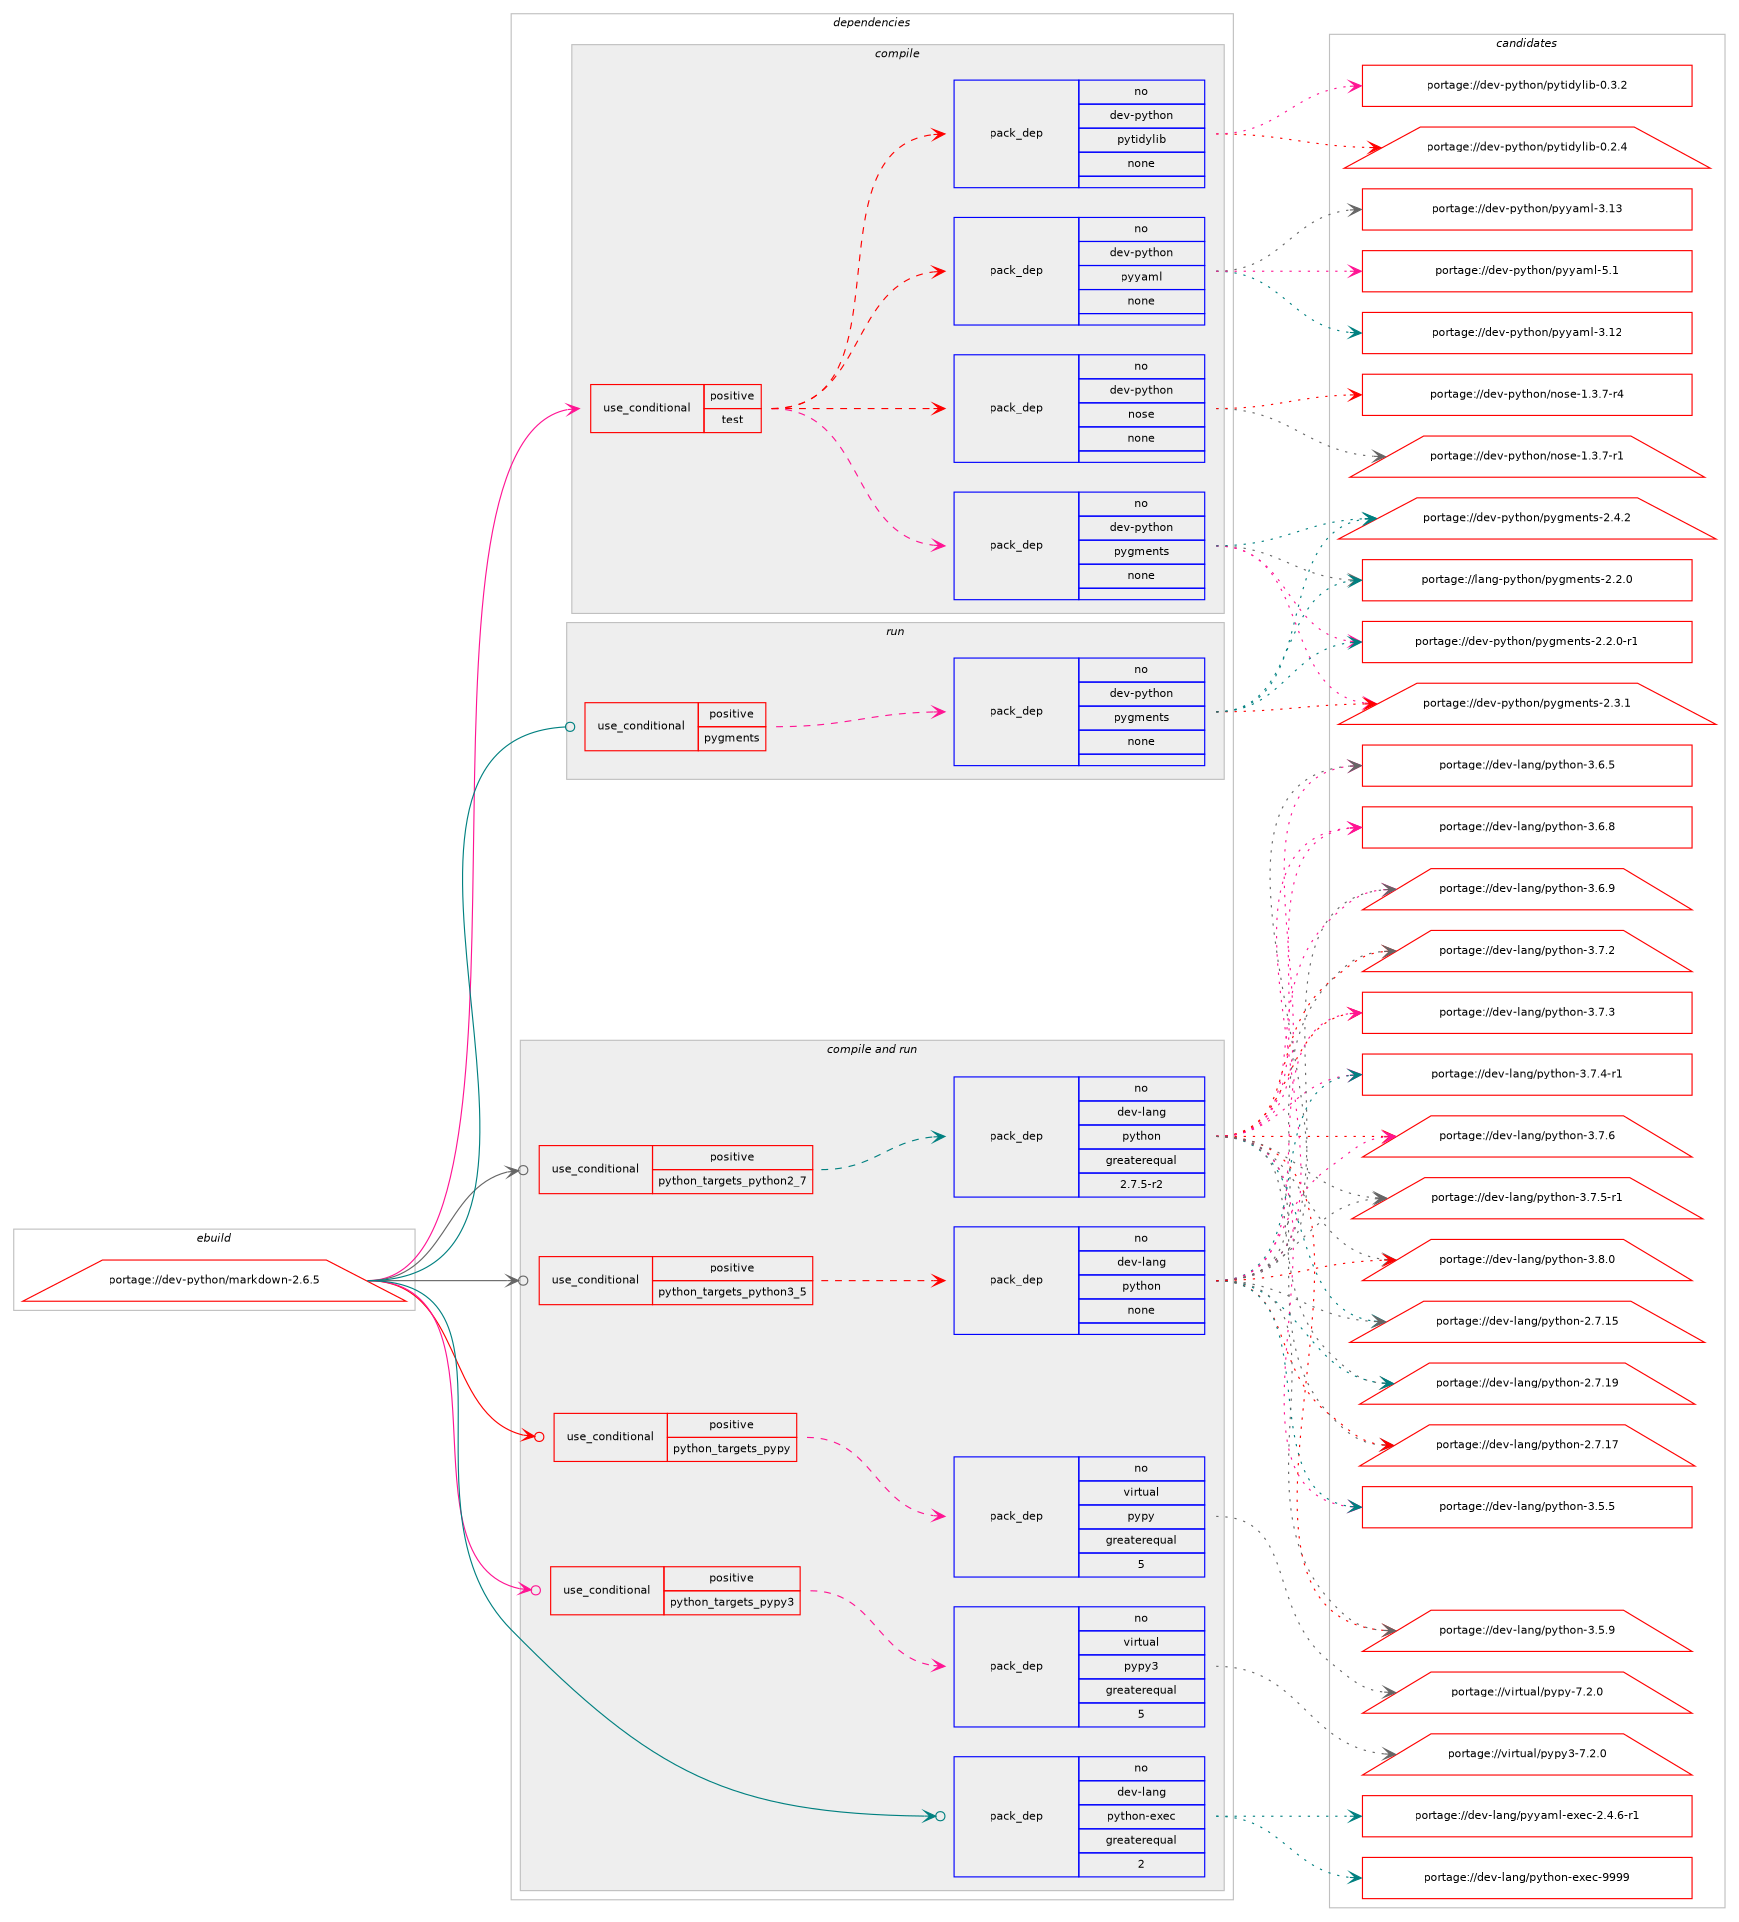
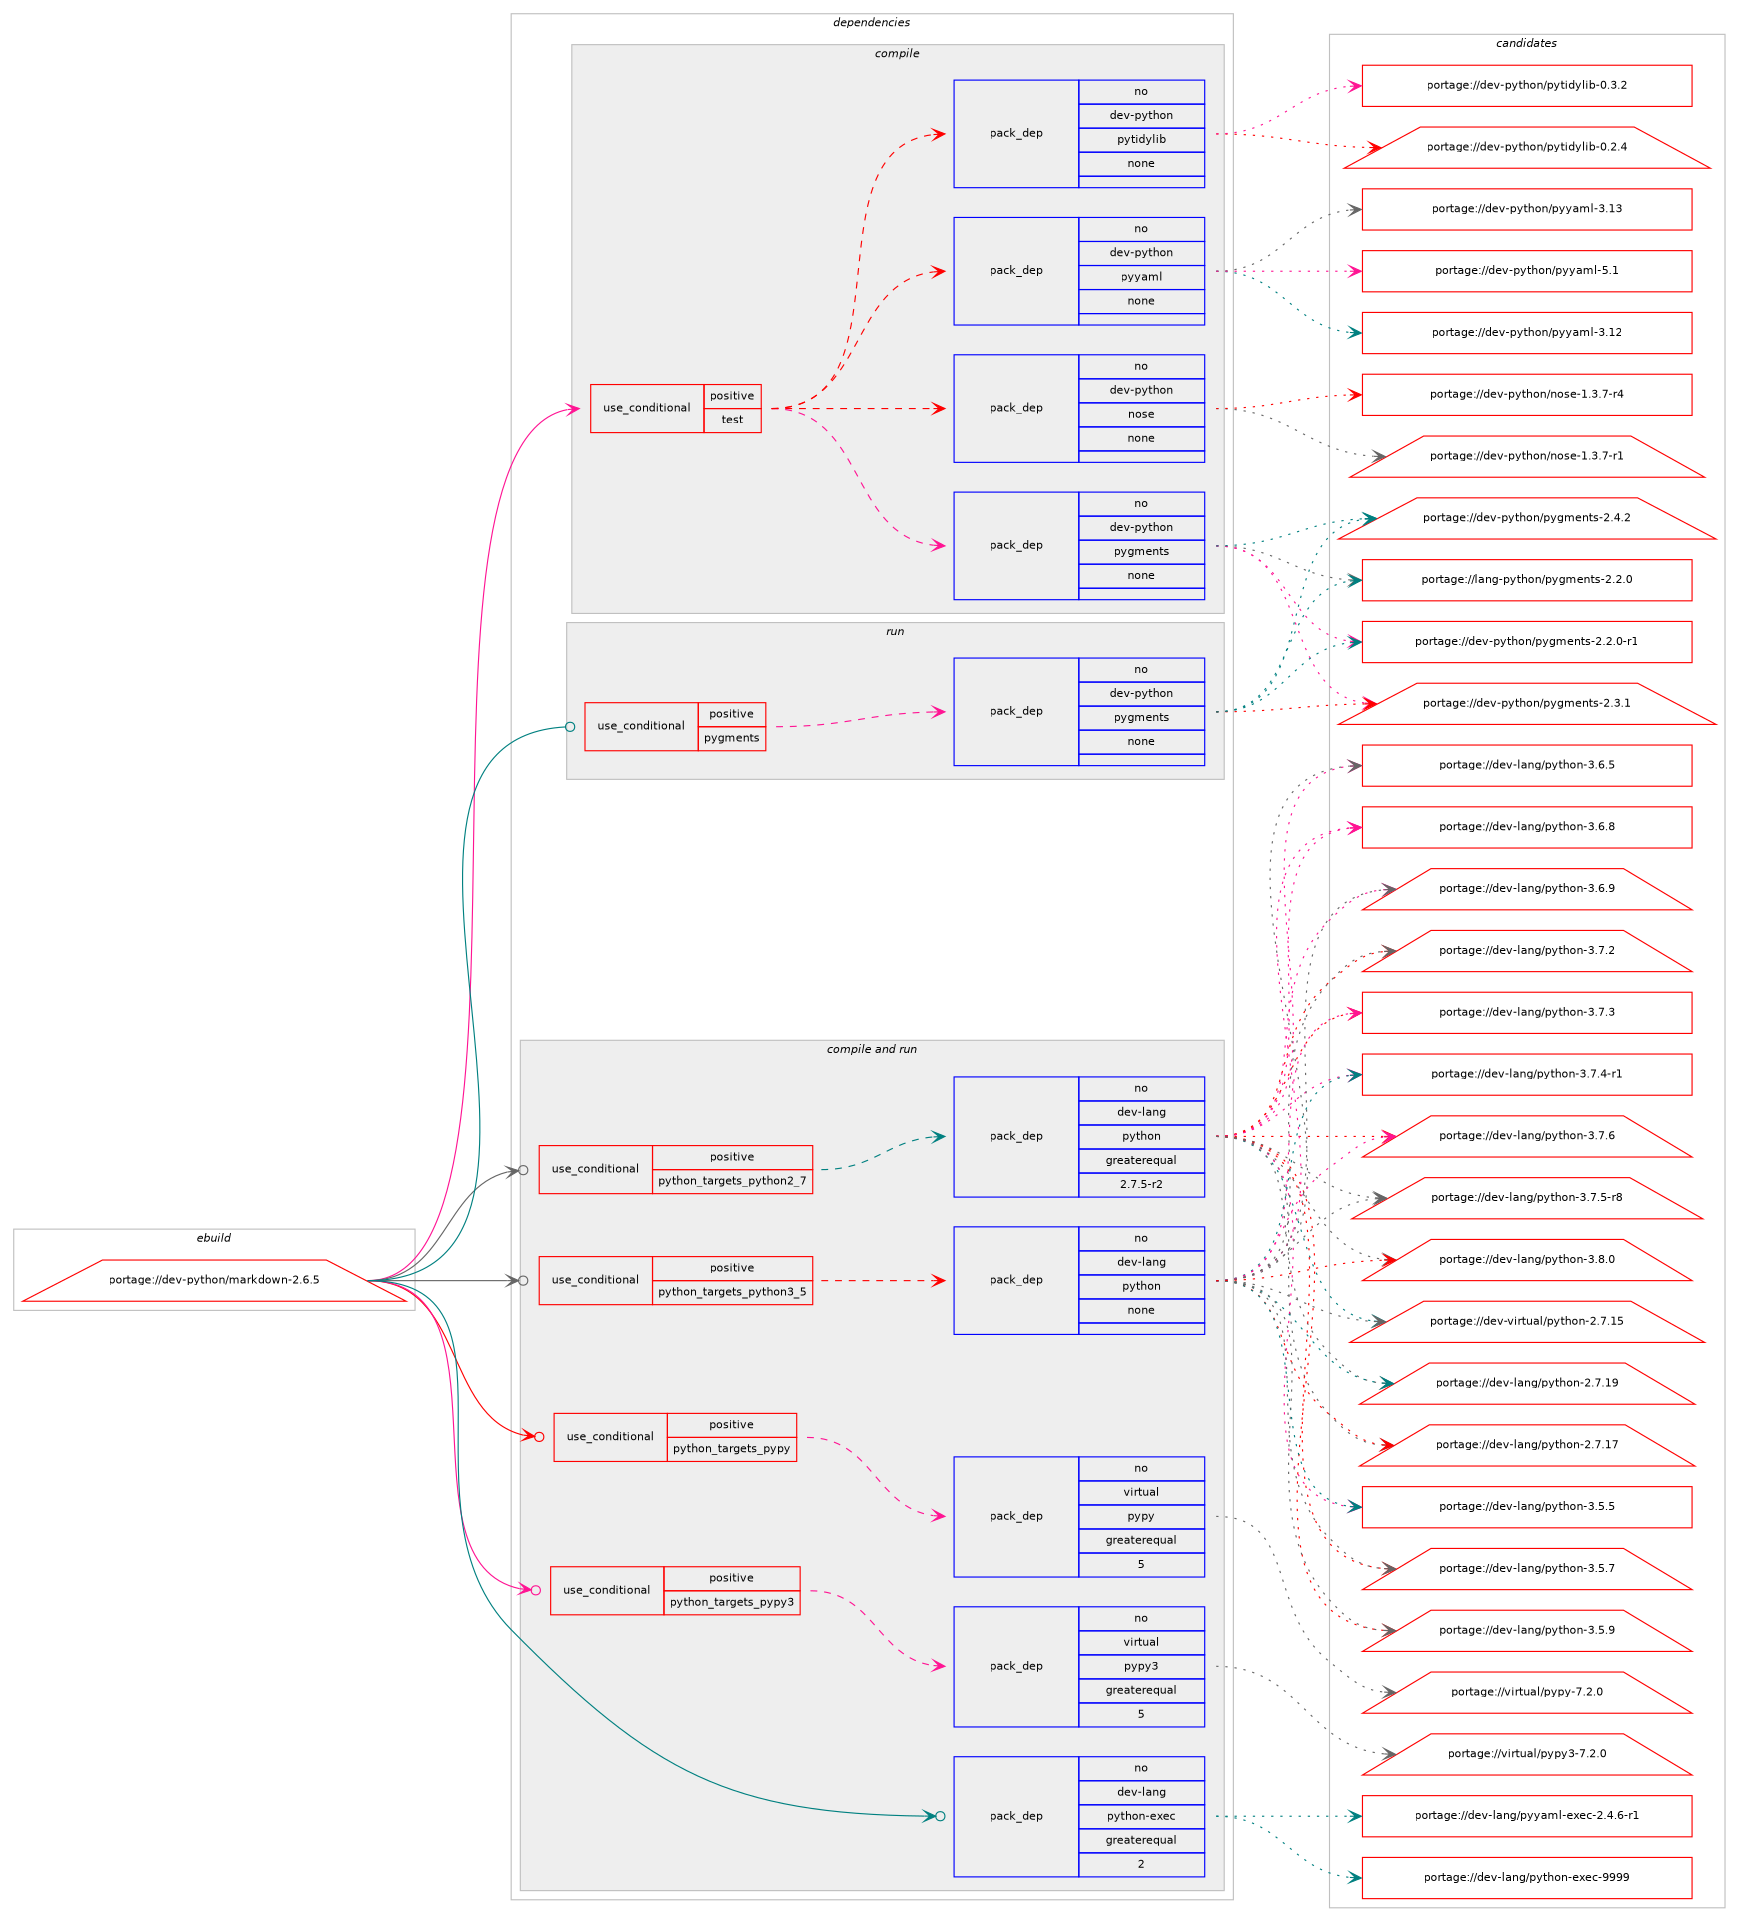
node "portage://dev-lang/python-3.7.5-r1": label "portage://dev-lang/python-3.7.5-r1" -> "portage://dev-lang/python-3.7.5-r8"
node "portage://dev-lang/python-2.7.15": label "portage://dev-lang/python-2.7.15" -> "portage://dev-virtual/python-2.7.15"
node "portage://dev-lang/python-3.5.7": added
